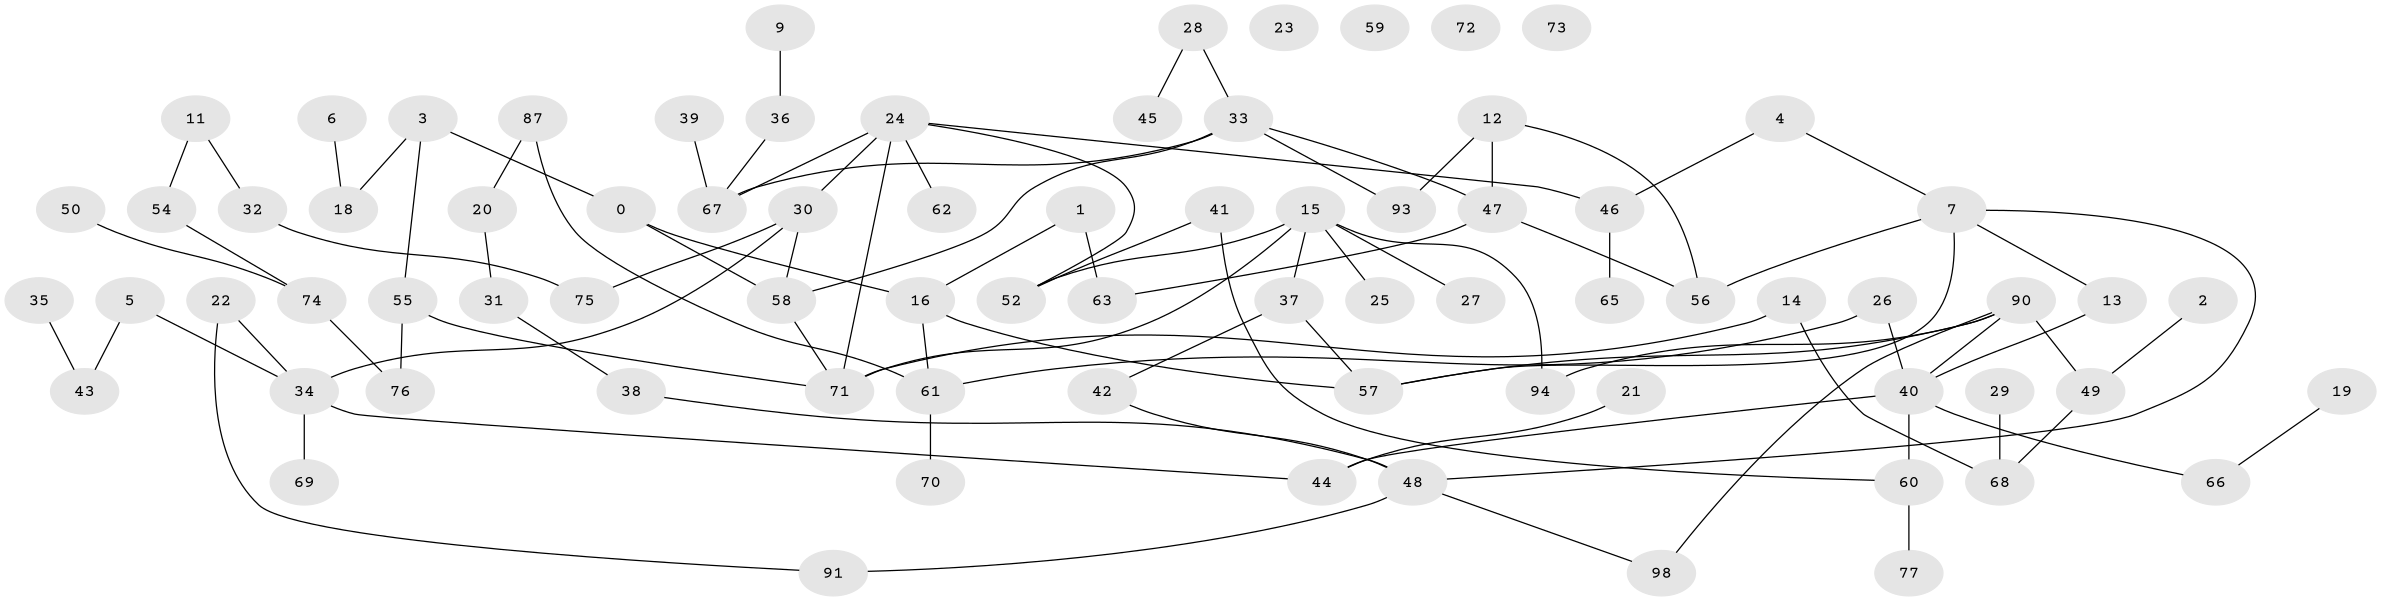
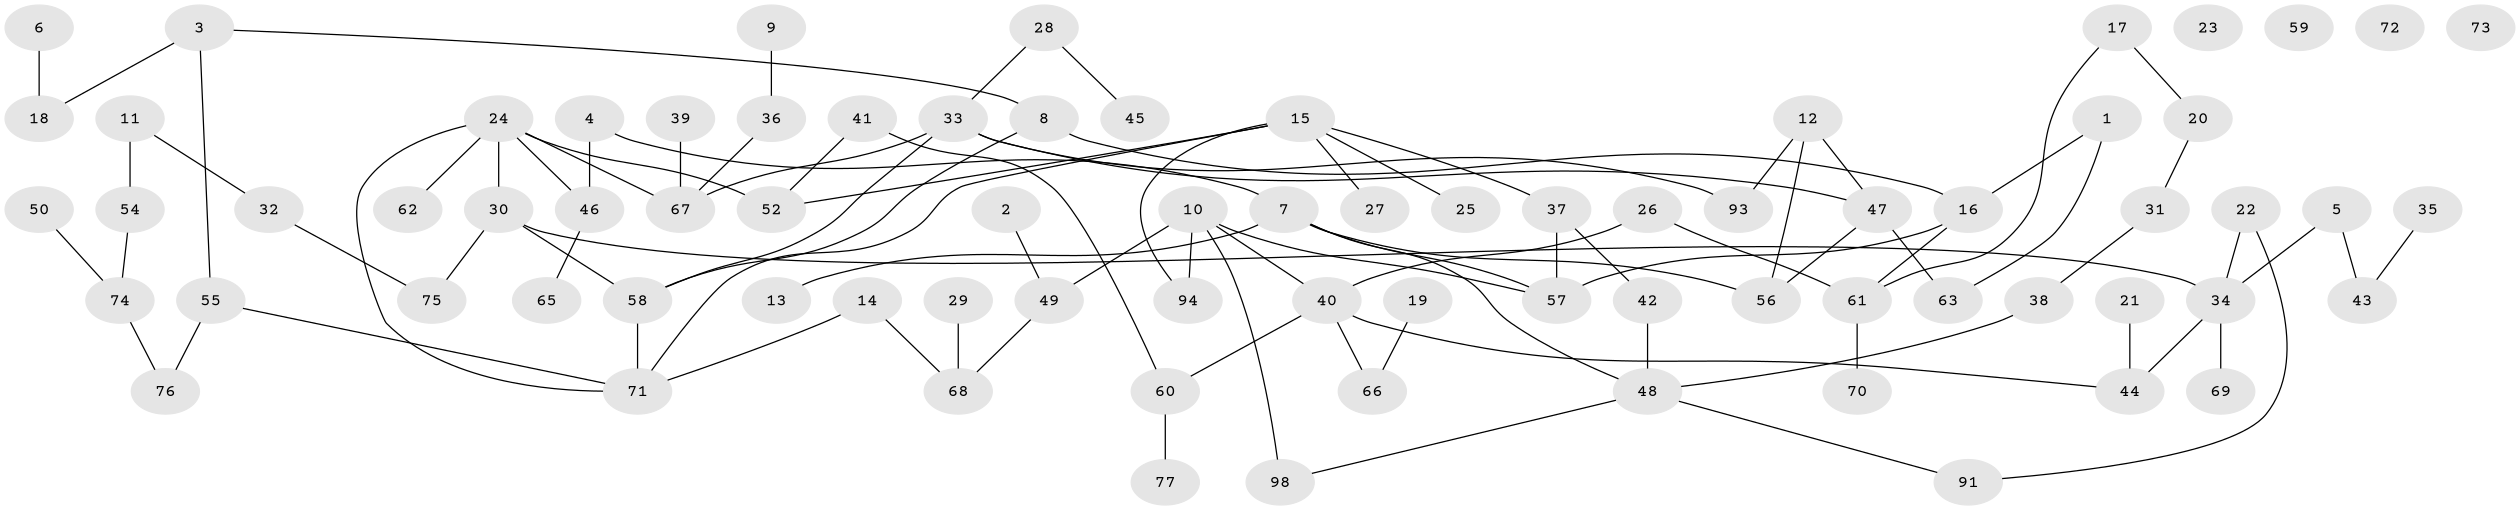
node "87": label "87" -> "17"
node "0": label "0" -> "8"
node "90": label "90" -> "10"
edge "13" -- "40": removed
